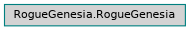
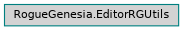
node "RogueGenesia.RogueGenesia": label "RogueGenesia.RogueGenesia" -> "RogueGenesia.EditorRGUtils"
